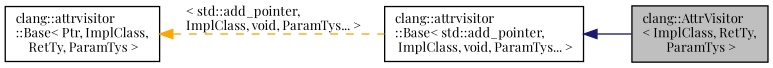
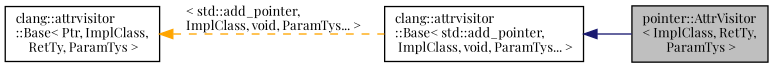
node "clang::AttrVisitor < ImplClass, RetTy, ParamTys >": label "clang::AttrVisitor < ImplClass, RetTy, ParamTys >" -> "pointer::AttrVisitor < ImplClass, RetTy, ParamTys >"
